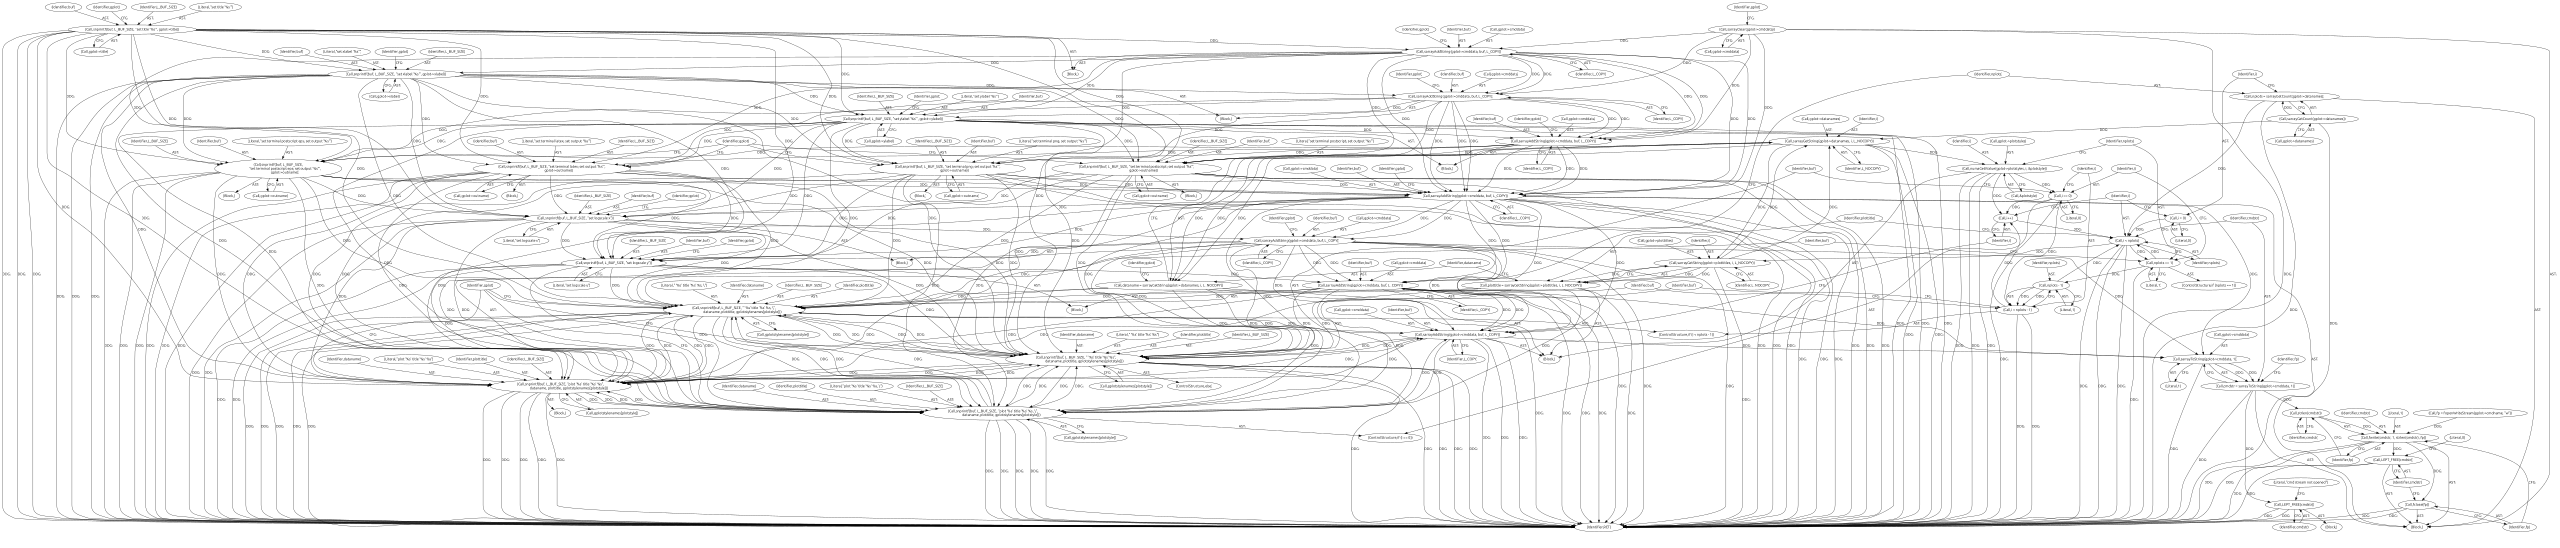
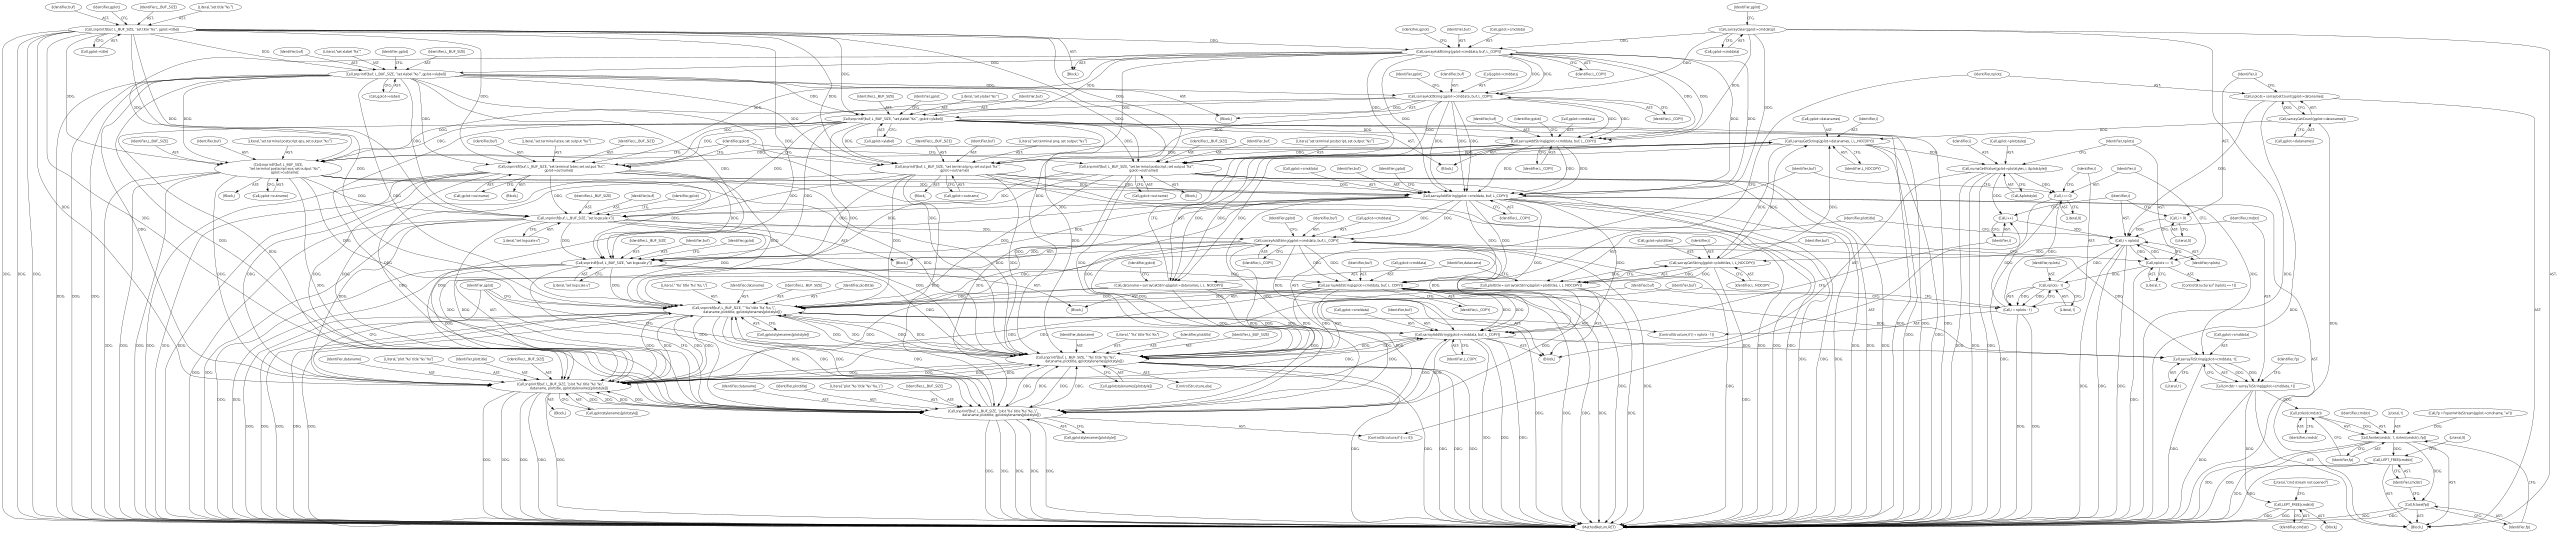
edge "(Call,i == 0)" -> "(Call,i++)": removed, label "DDG:"
node "(Identifier,RET)": label "(Identifier,RET)" -> "(MethodReturn,RET)"
